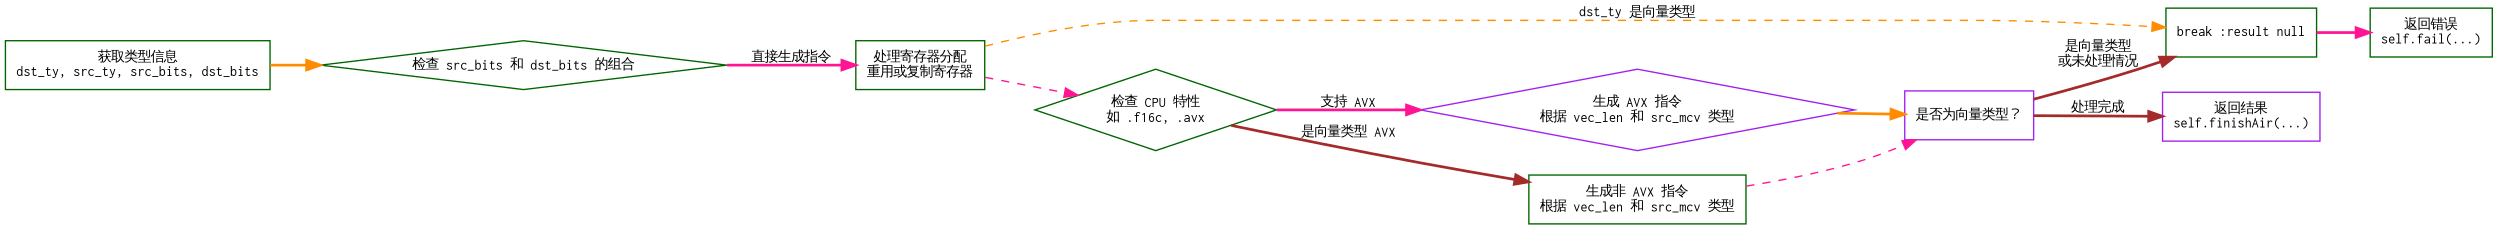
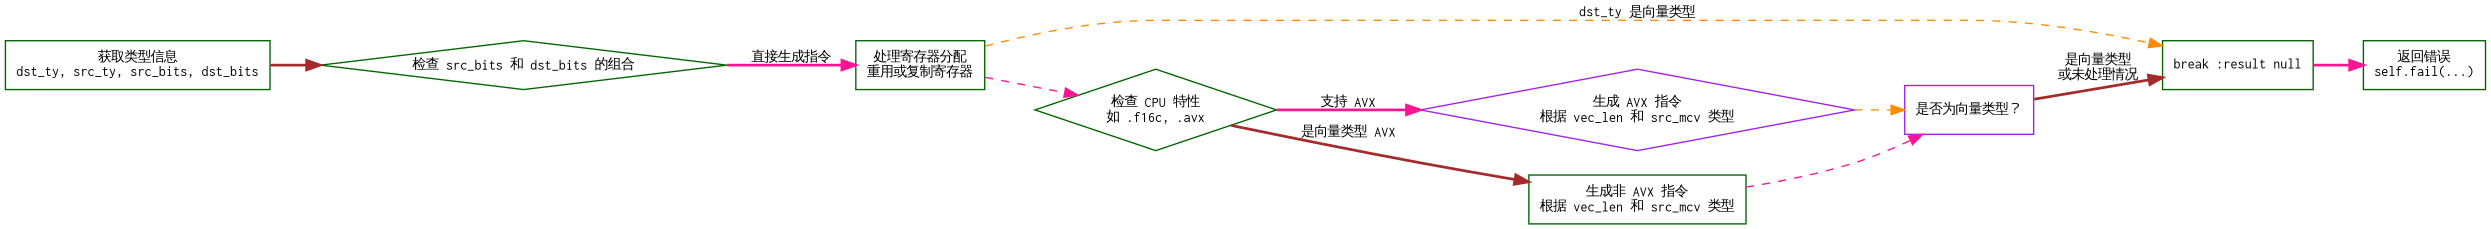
edge "获取类型信息 dst_ty, src_ty, src_bits, dst_bits" -> "检查 src_bits 和 dst_bits 的组合": color darkorange -> brown
edge "生成 AVX 指令 根据 vec_len 和 src_mcv 类型" -> "是否为向量类型？": style bold -> dashed
node "返回结果 self.finishAir(...)": removed
